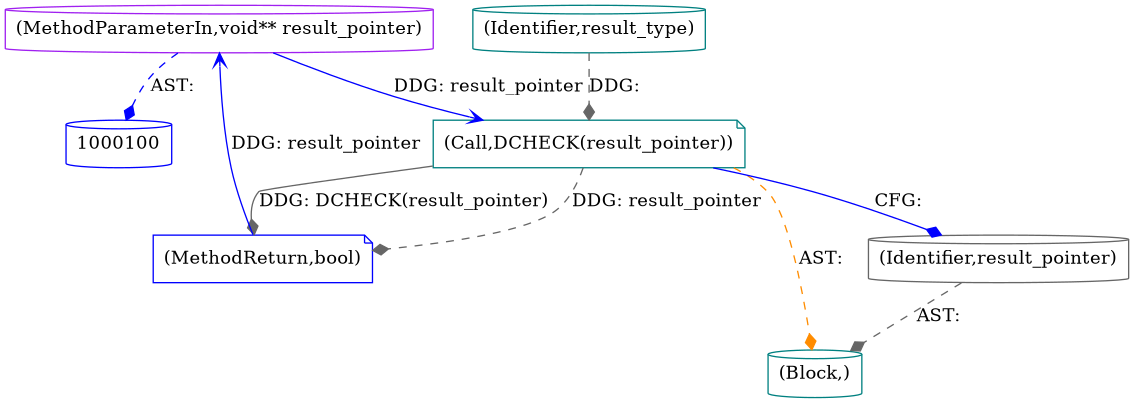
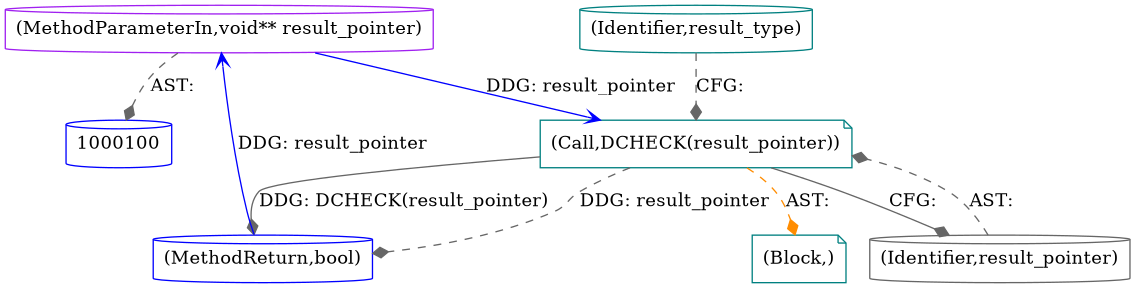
edge "(MethodParameterIn,void** result_pointer)" -> "1000100": color blue -> gray40
edge "(Identifier,result_type)" -> "(Call,DCHECK(result_pointer))": label "DDG: " -> "CFG: "
edge "(Call,DCHECK(result_pointer))" -> "(Identifier,result_pointer)": color blue -> gray40
node "(MethodReturn,bool)": shape note -> cylinder
edge "(Identifier,result_pointer)" -> "(Block,)": now "(Identifier,result_pointer)" -> "(Call,DCHECK(result_pointer))"
node "(Block,)": shape cylinder -> note
